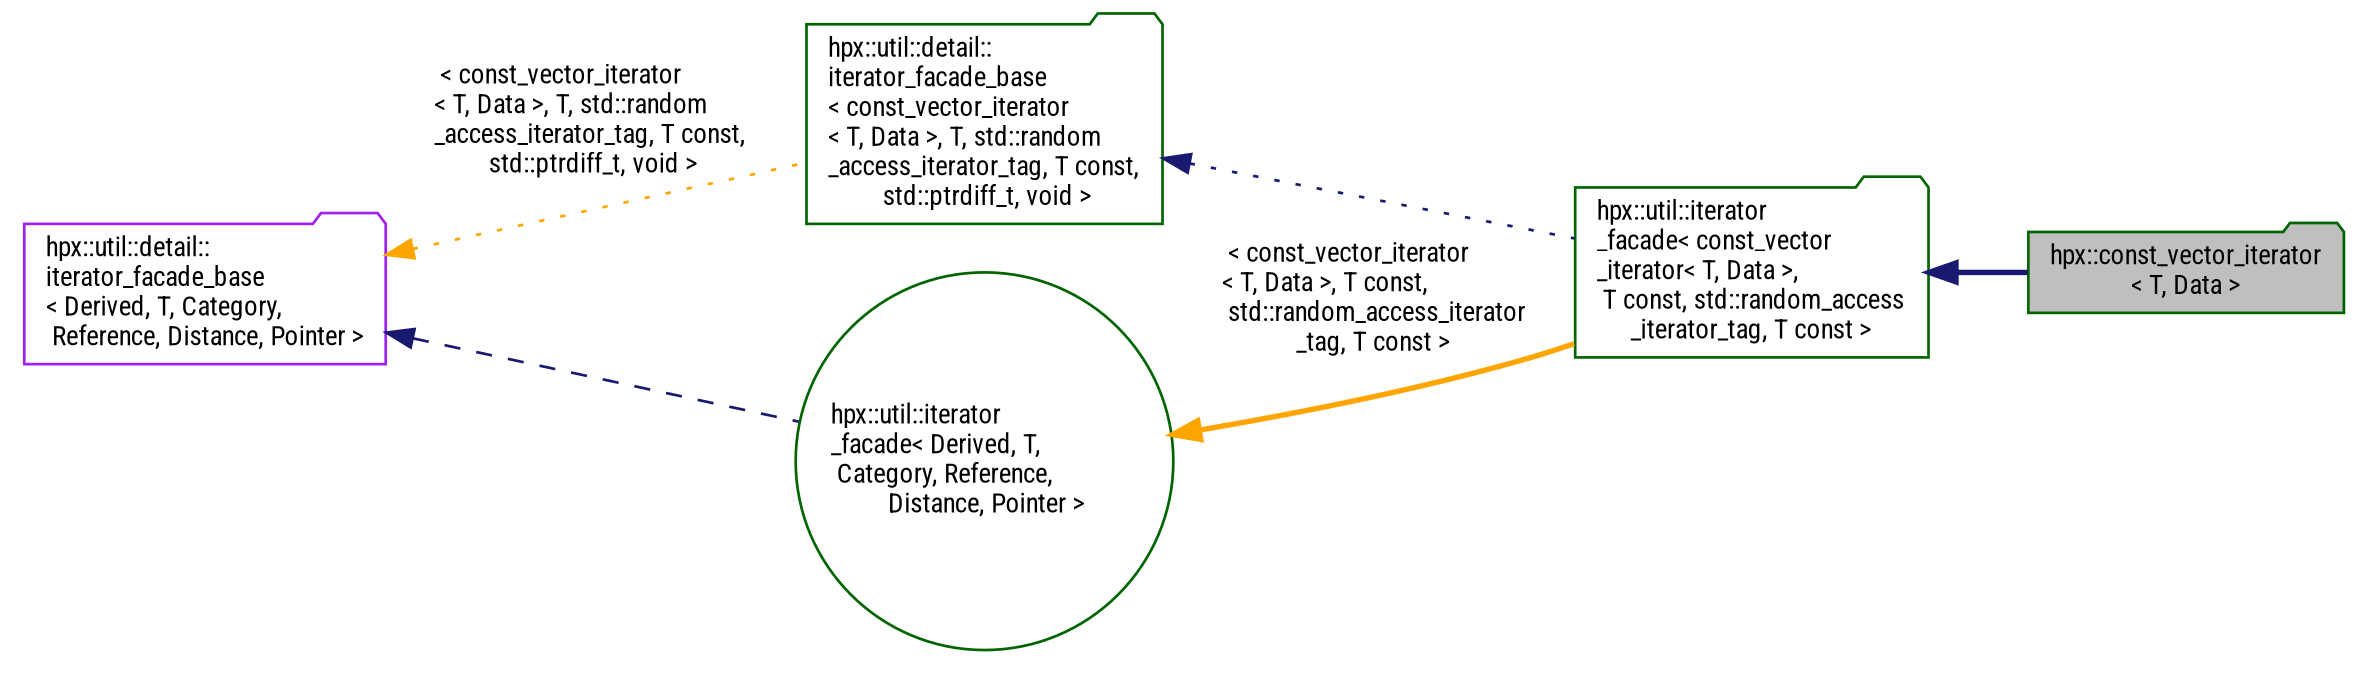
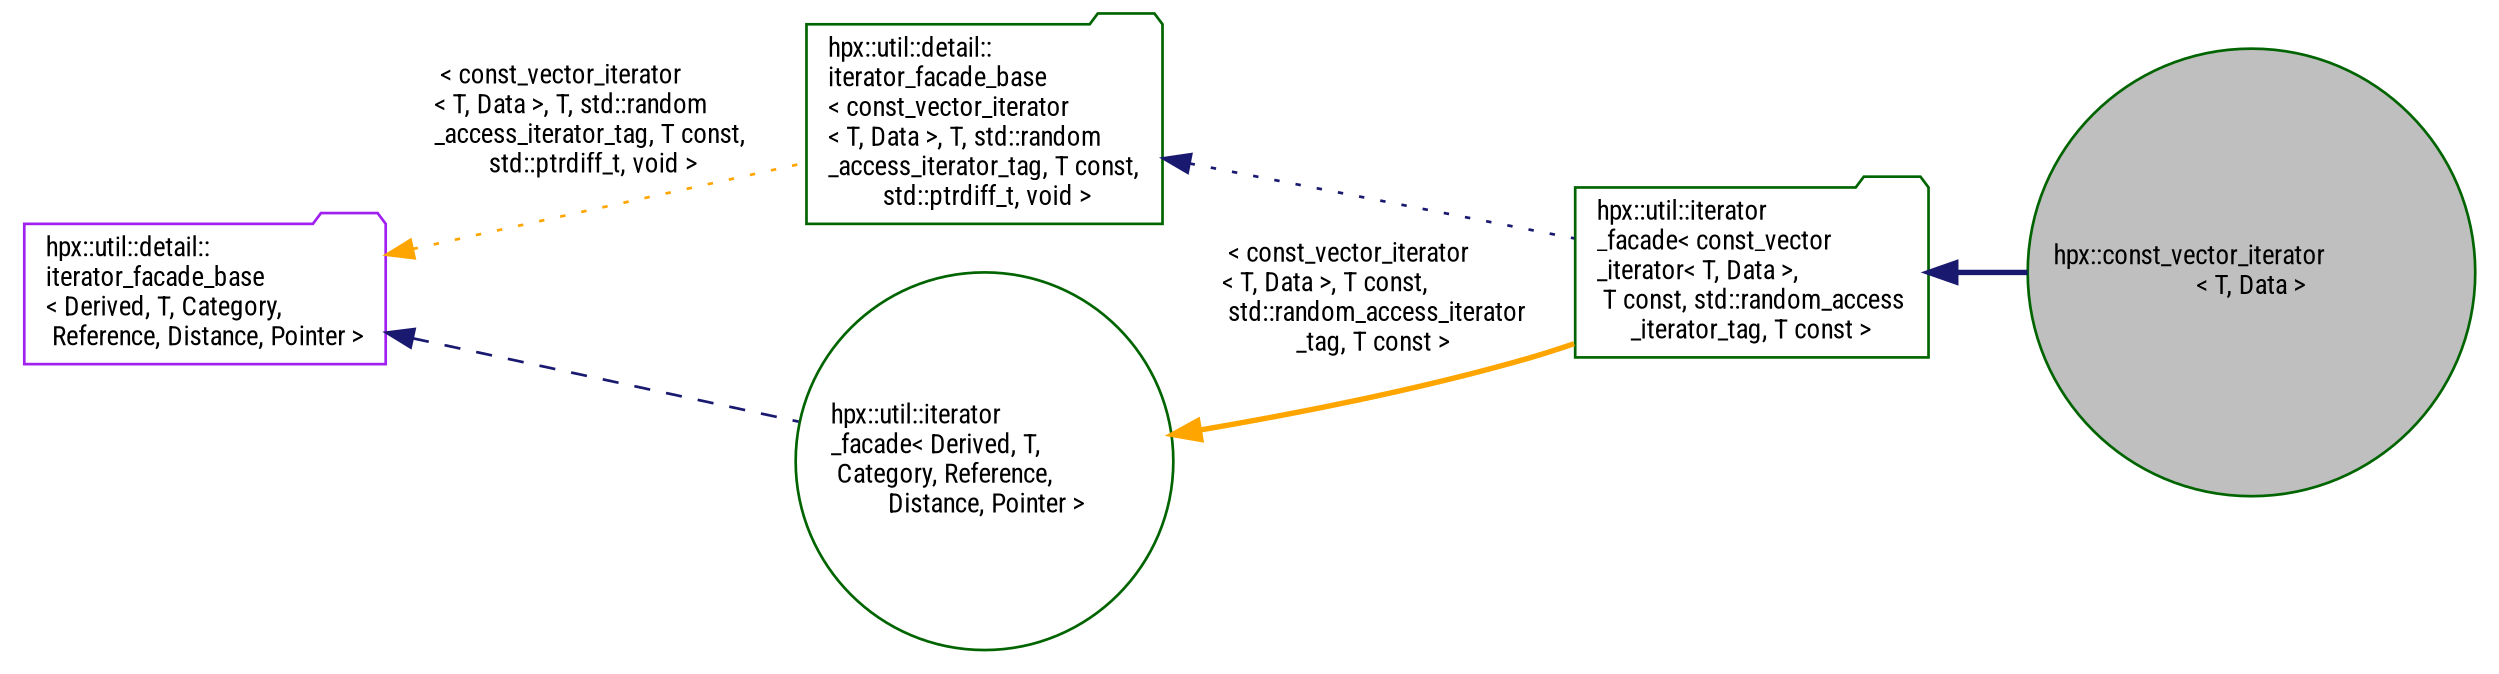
node "hpx::const_vector_iterator < T, Data >": shape folder -> circle
